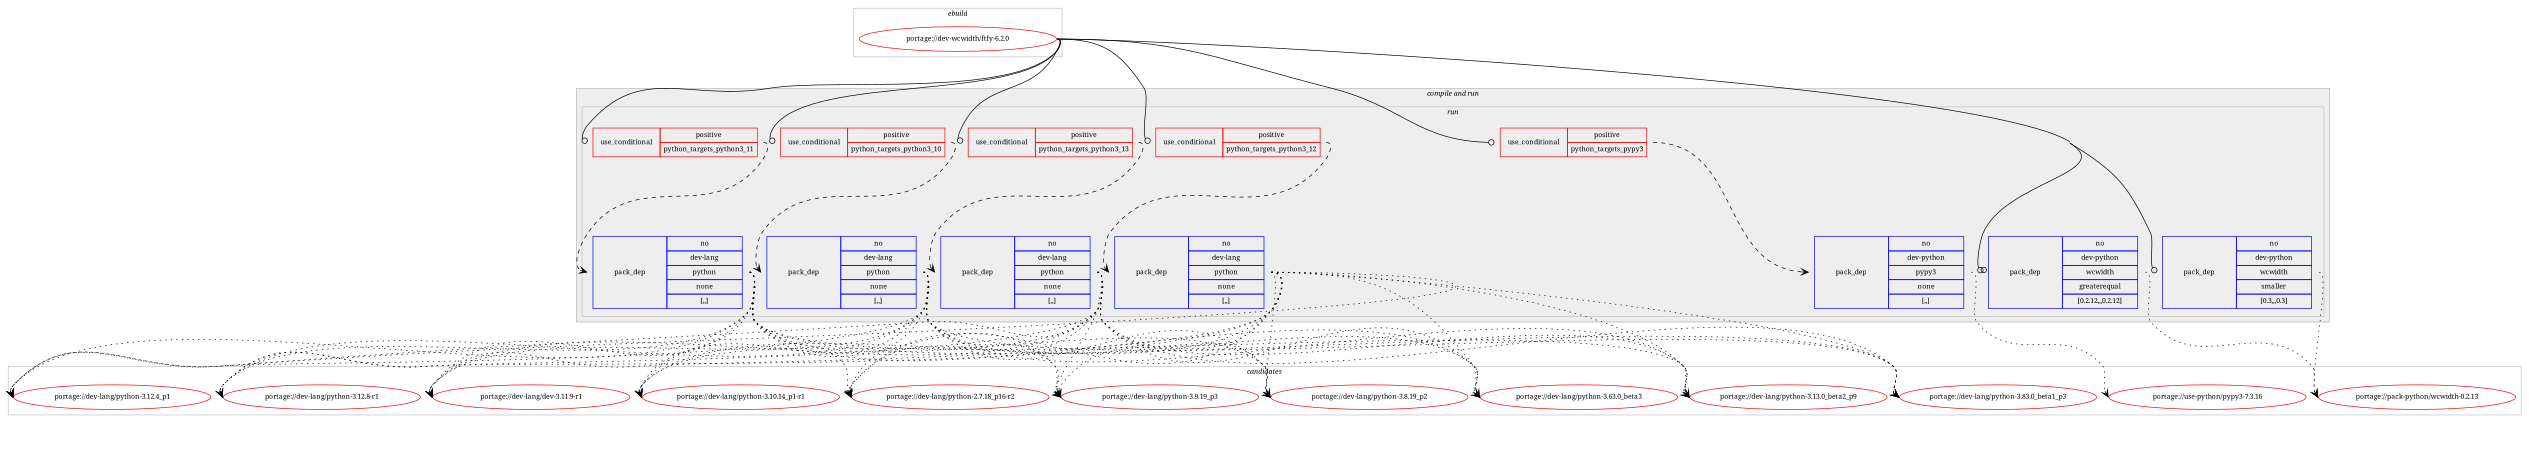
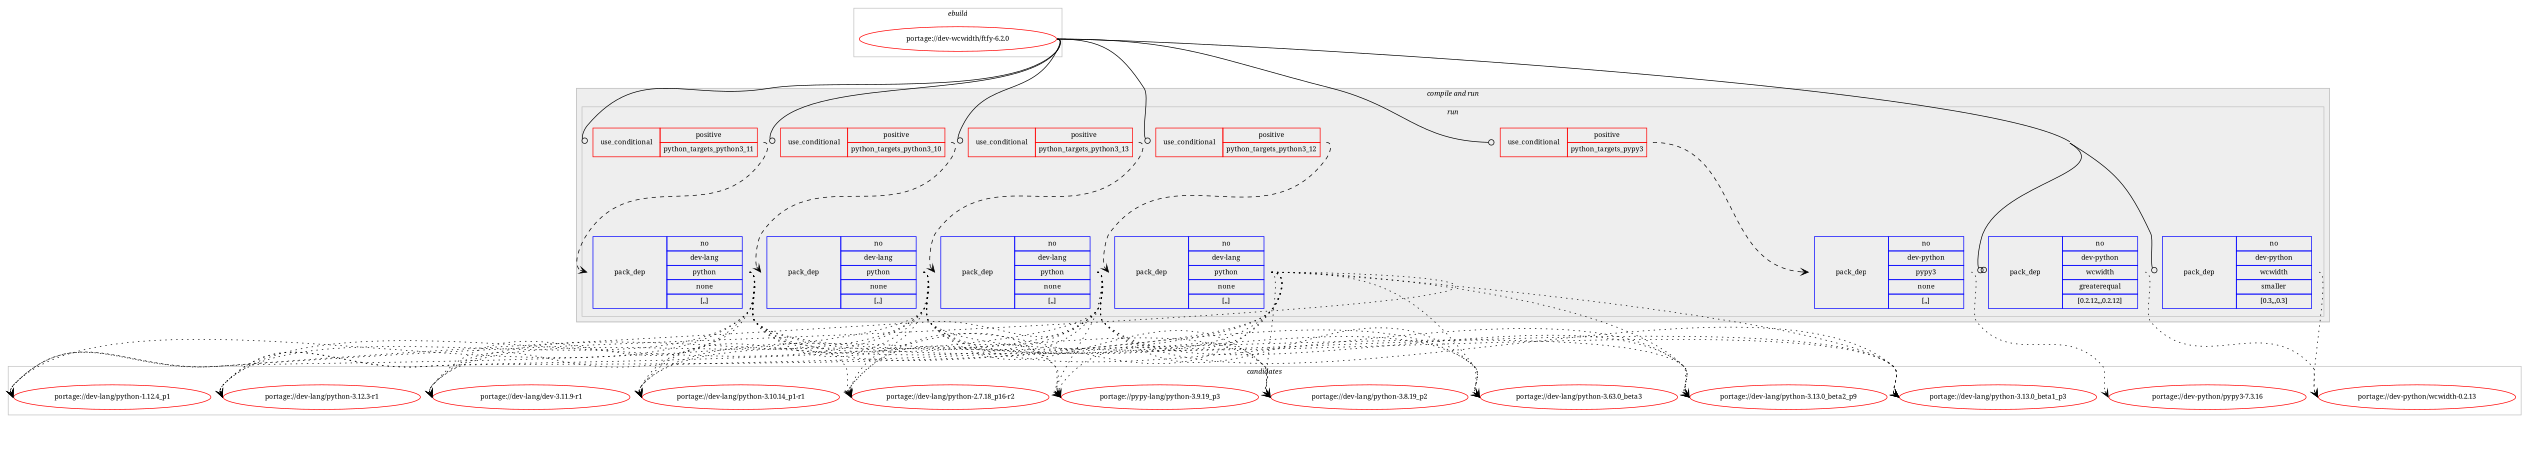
node "portage://dev-lang/python-3.12.4_p1": label "portage://dev-lang/python-3.12.4_p1" -> "portage://dev-lang/python-1.12.4_p1"
node "portage://dev-lang/python-3.12.8-r1": label "portage://dev-lang/python-3.12.8-r1" -> "portage://dev-lang/python-3.12.3-r1"
node "portage://dev-lang/python-3.9.19_p3": label "portage://dev-lang/python-3.9.19_p3" -> "portage://pypy-lang/python-3.9.19_p3"
node "portage://dev-lang/python-3.83.0_beta1_p3": label "portage://dev-lang/python-3.83.0_beta1_p3" -> "portage://dev-lang/python-3.13.0_beta1_p3"
node "portage://use-python/pypy3-7.3.16": label "portage://use-python/pypy3-7.3.16" -> "portage://dev-python/pypy3-7.3.16"
node "portage://pack-python/wcwidth-0.2.13": label "portage://pack-python/wcwidth-0.2.13" -> "portage://dev-python/wcwidth-0.2.13"
